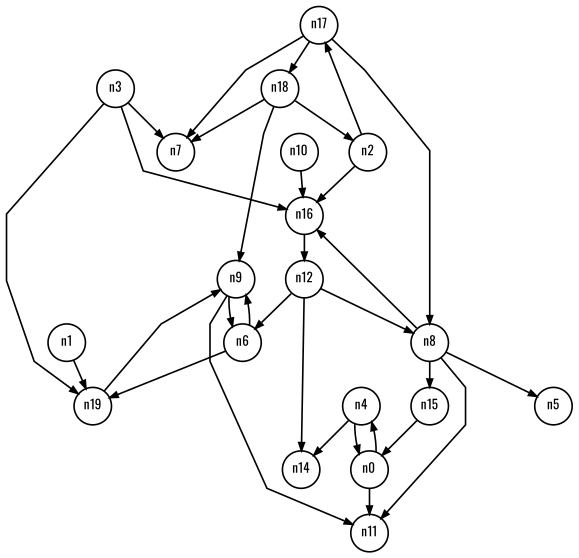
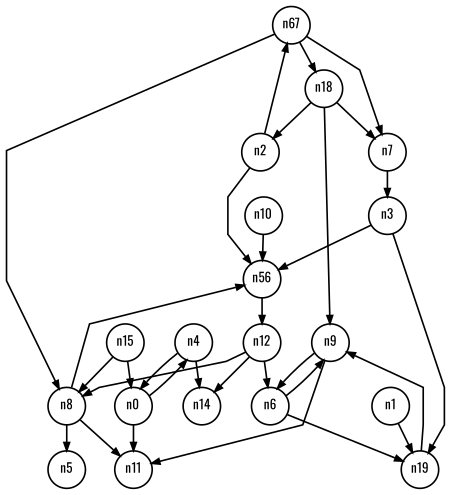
node "n17": label "n17" -> "n67"
edge "n3" -> "n7": reversed
node "n16": label "n16" -> "n56"
edge "n8" -> "n15": reversed
